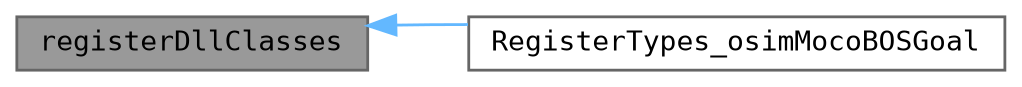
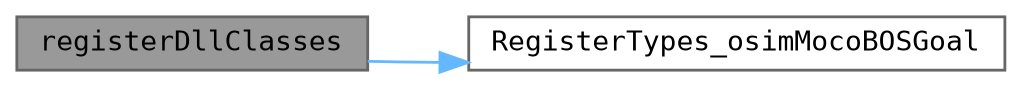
edge "RegisterTypes_osimMocoBOSGoal" -> "registerDllClasses": reversed
